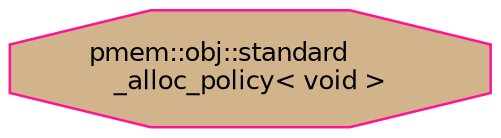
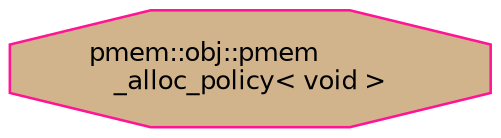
node "pmem::obj::standard _alloc_policy< void >": label "pmem::obj::standard _alloc_policy< void >" -> "pmem::obj::pmem _alloc_policy< void >"
